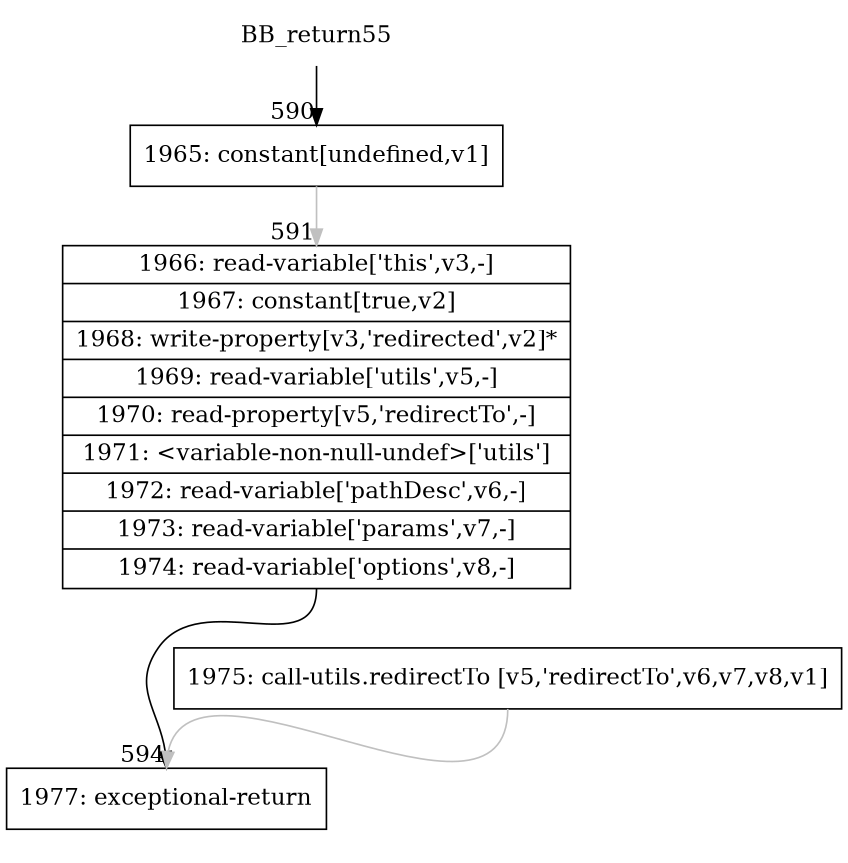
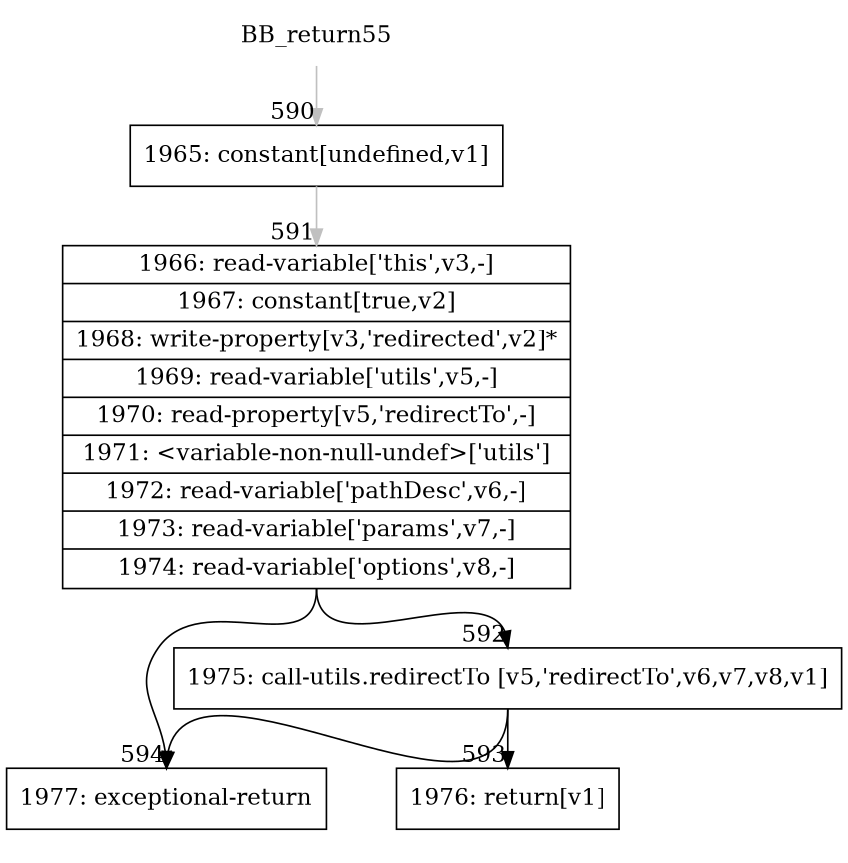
edge "BB_return55" -> "1965: constant[undefined,v1]": color black -> gray
edge "1966: read-variable['this',v3,-]" -> "1975: call-utils.redirectTo [v5,'redirectTo',v6,v7,v8,v1]": added
edge "1975: call-utils.redirectTo [v5,'redirectTo',v6,v7,v8,v1]" -> "1977: exceptional-return": color gray -> black
node "1976: return[v1]": added
